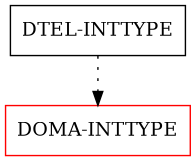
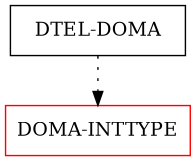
node "DTEL-INTTYPE": label "DTEL-INTTYPE" -> "DTEL-DOMA"
